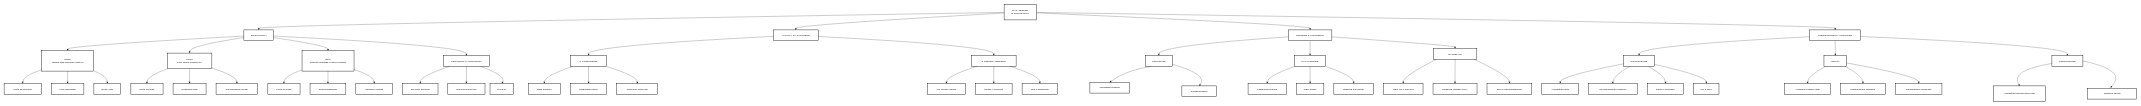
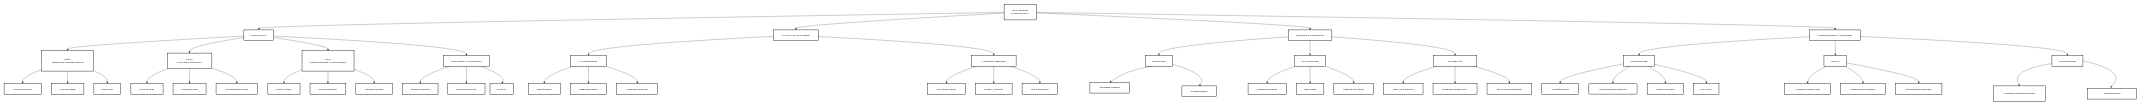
node "MATERIALE": moved (1455, 54) -> (1455, 61)
node "Funzionamento protocolli": shape rectangle -> rounded rectangle
